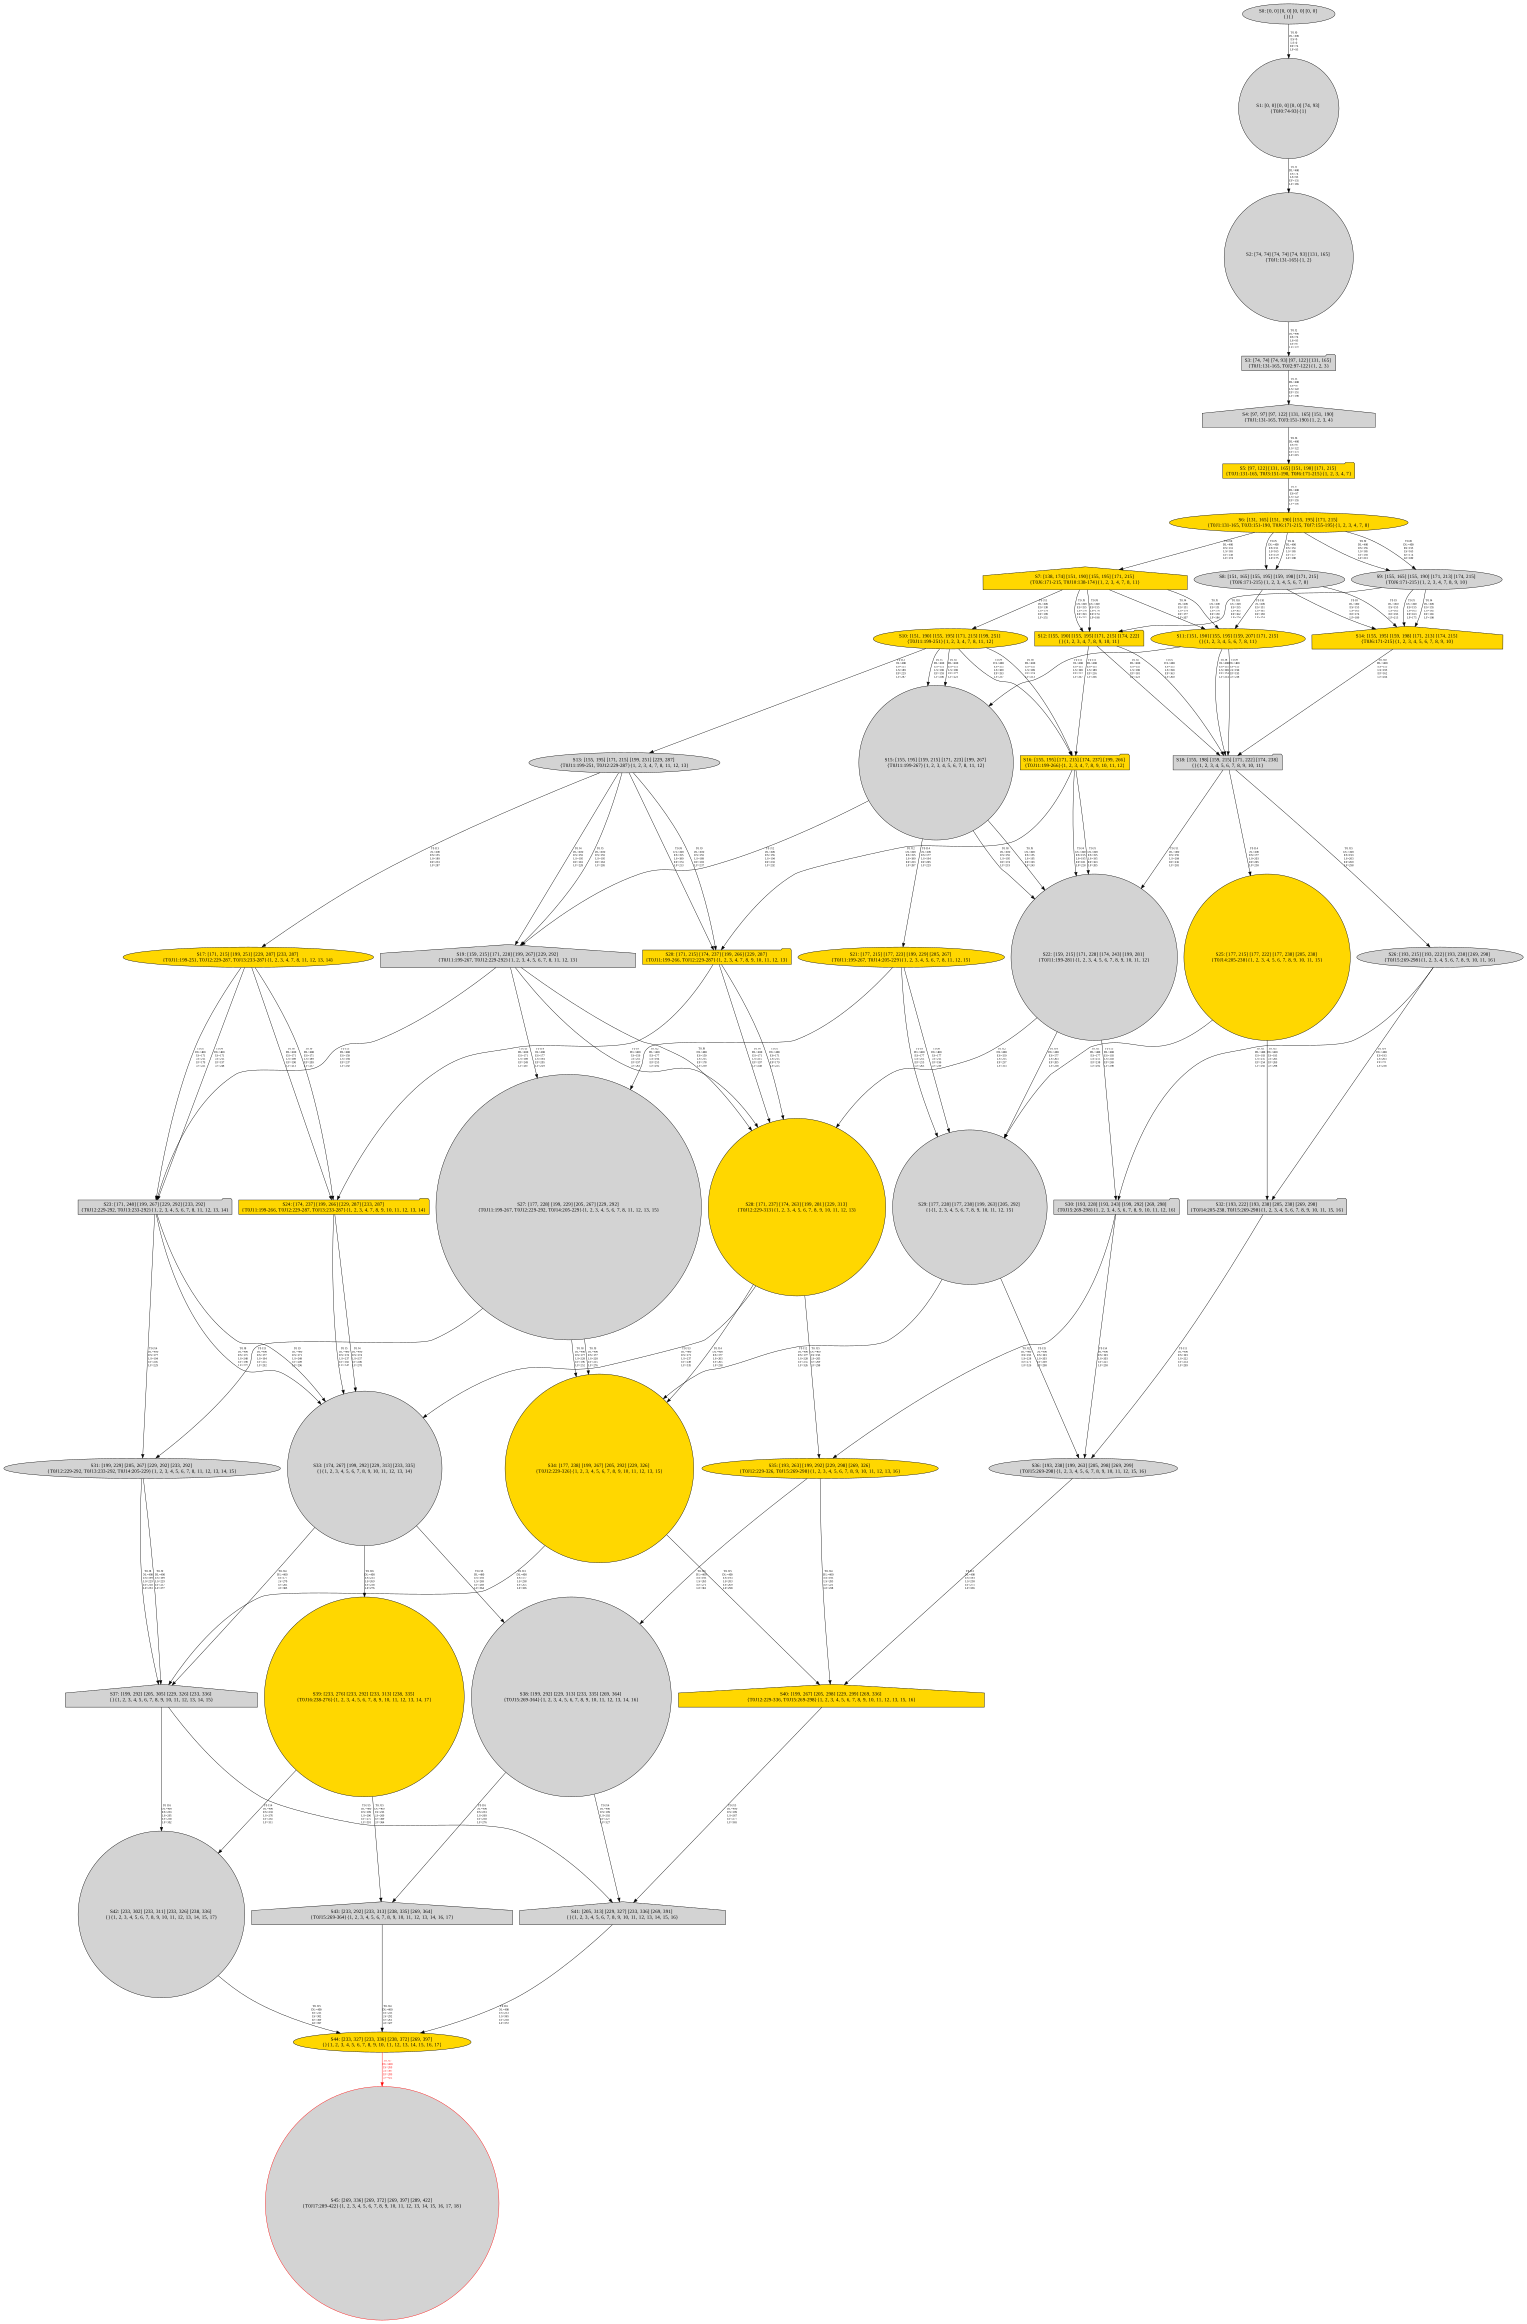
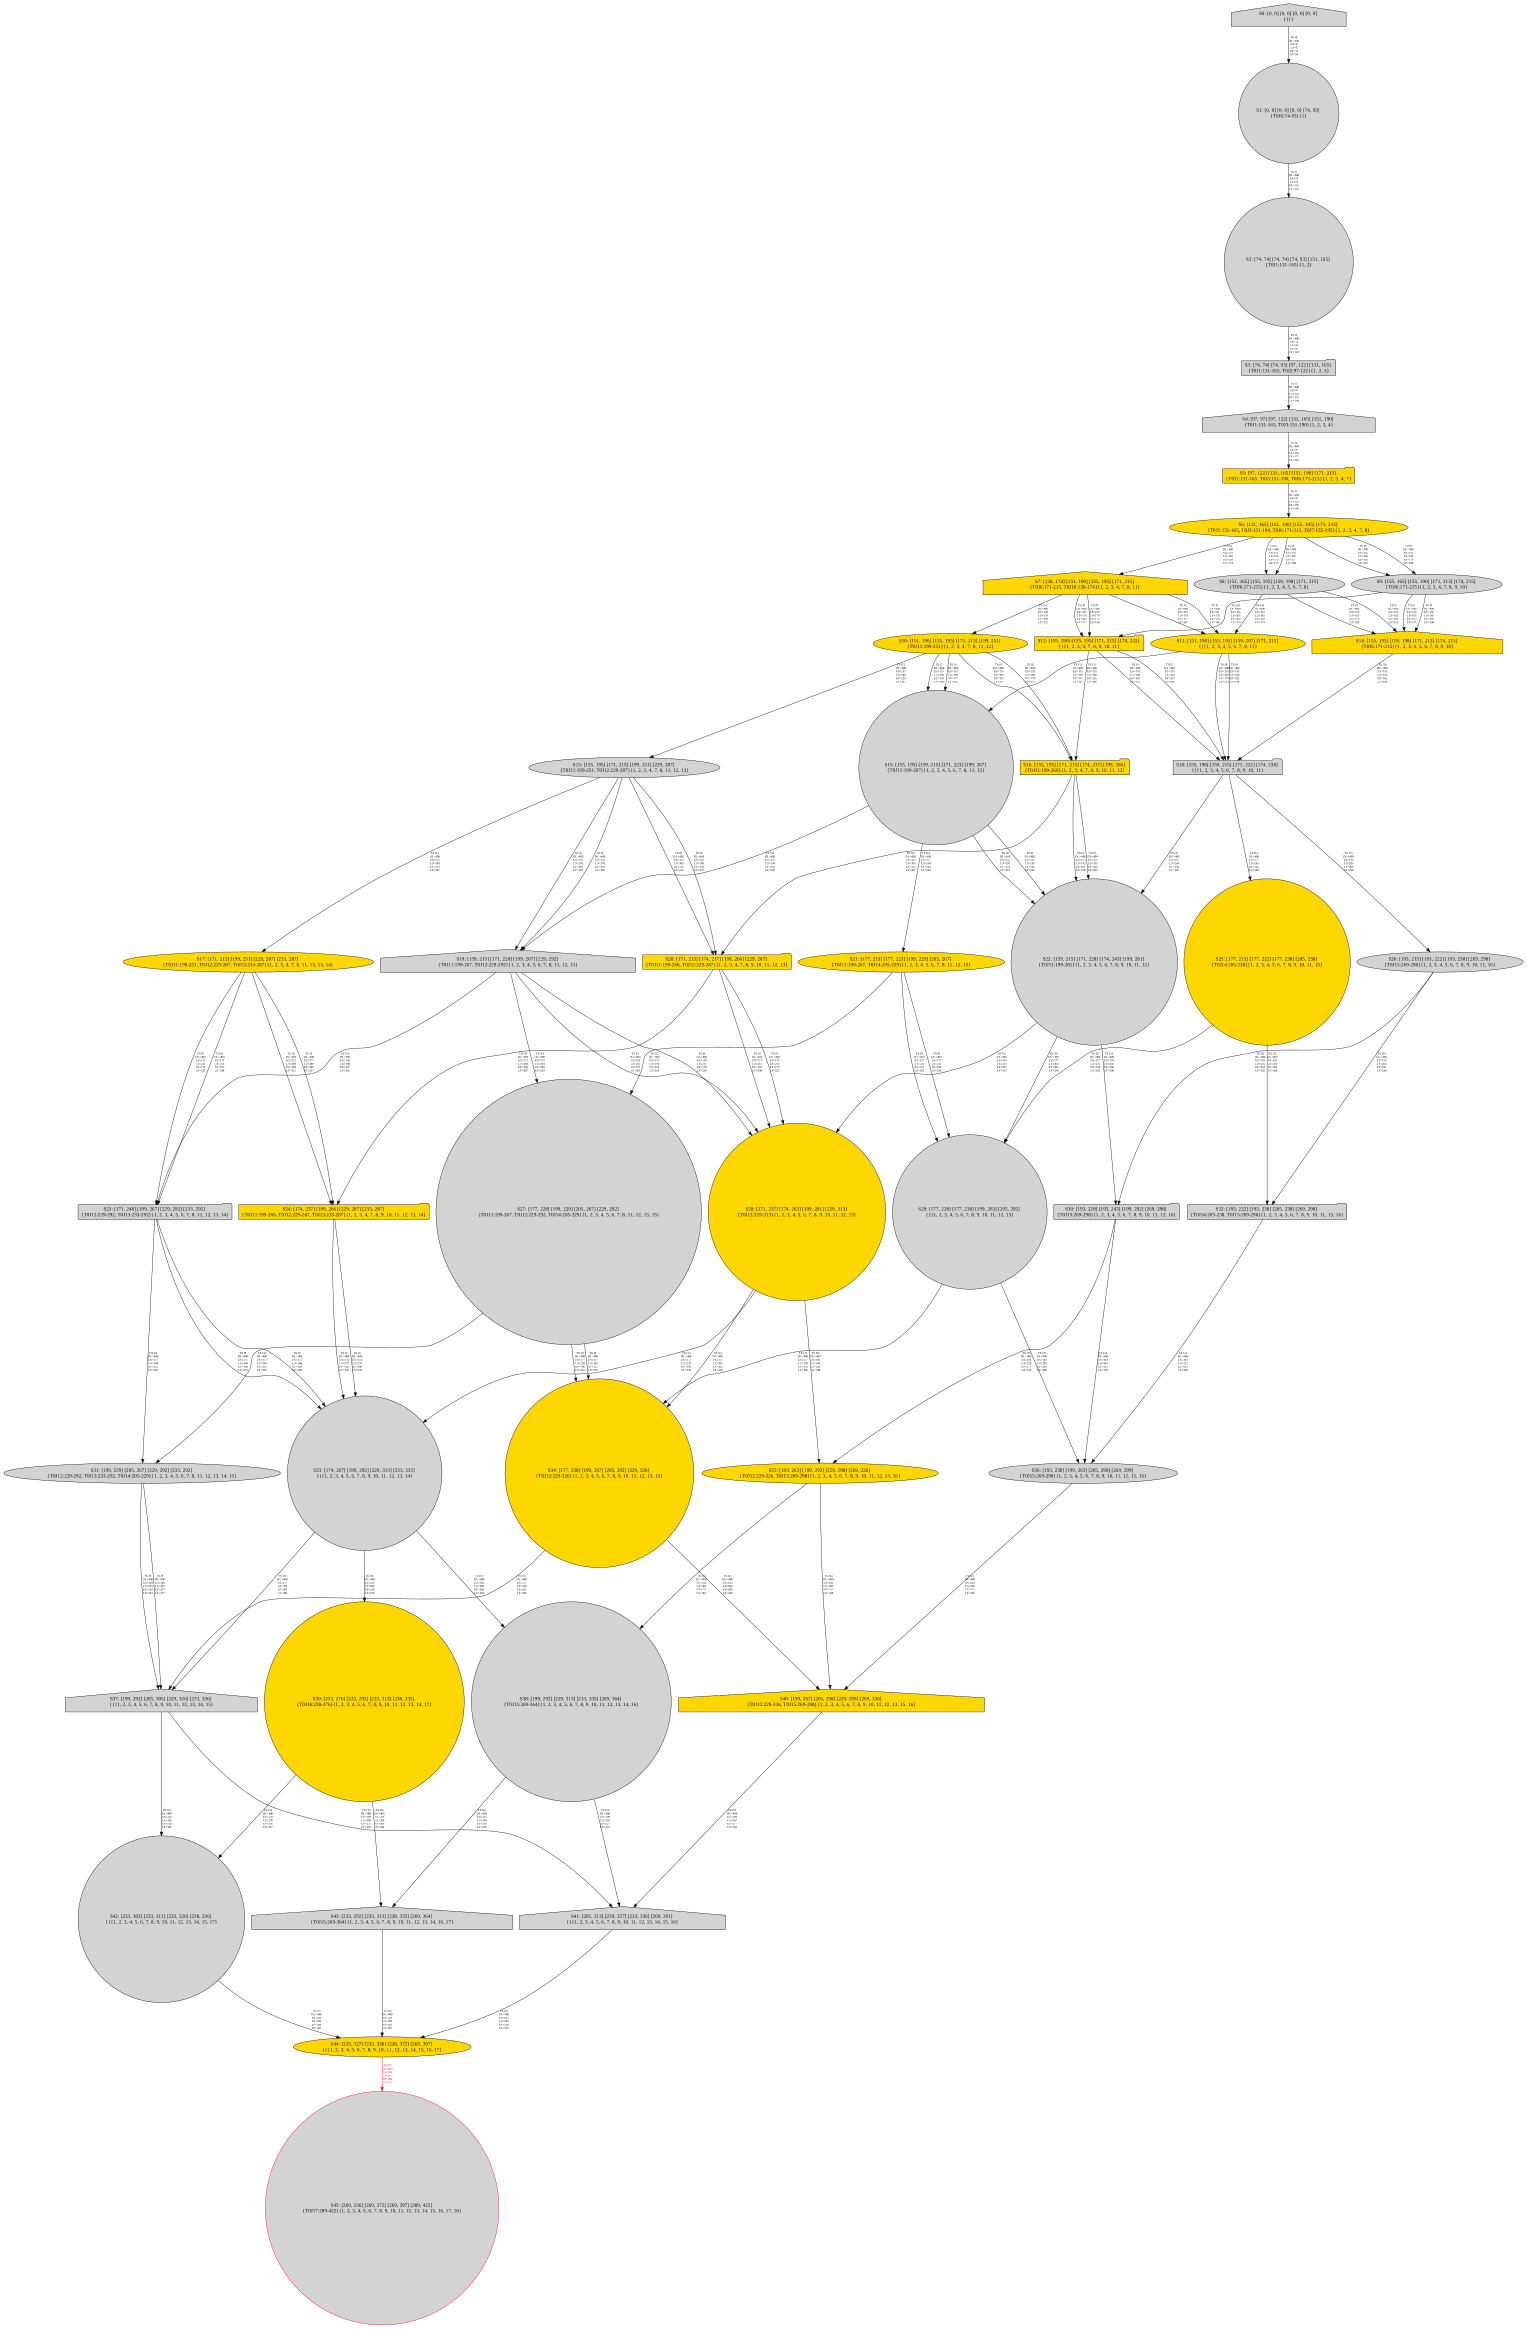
node "S0: [0, 0] [0, 0] [0, 0] [0, 0] {}{}": shape ellipse -> house
